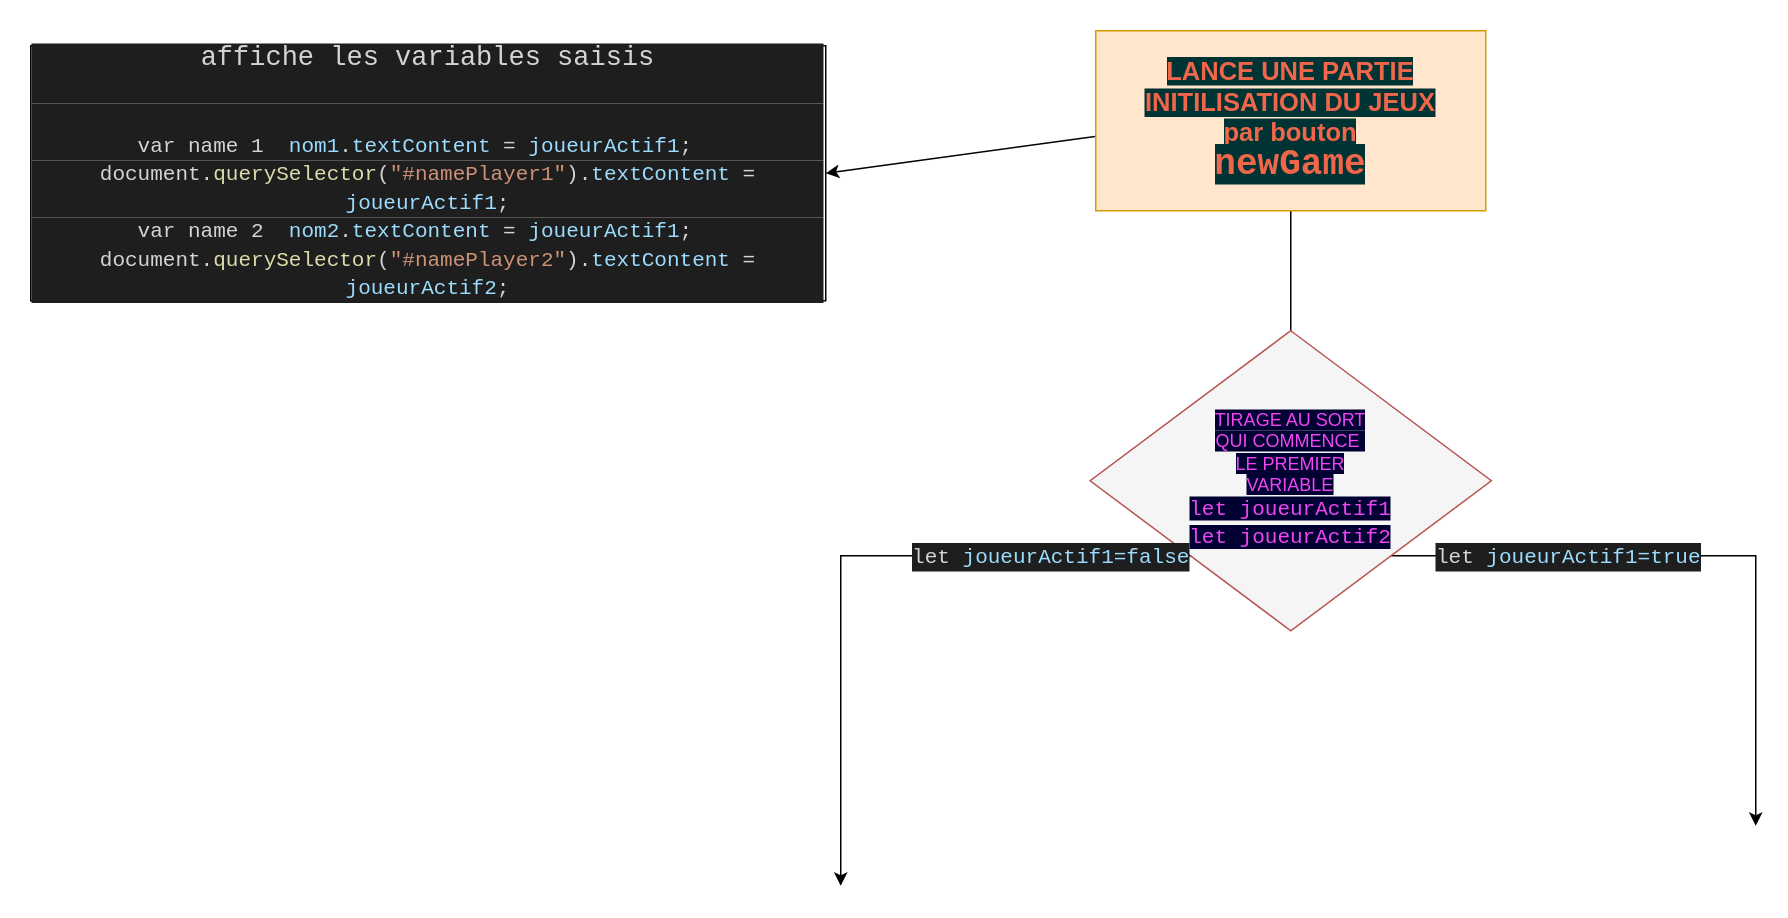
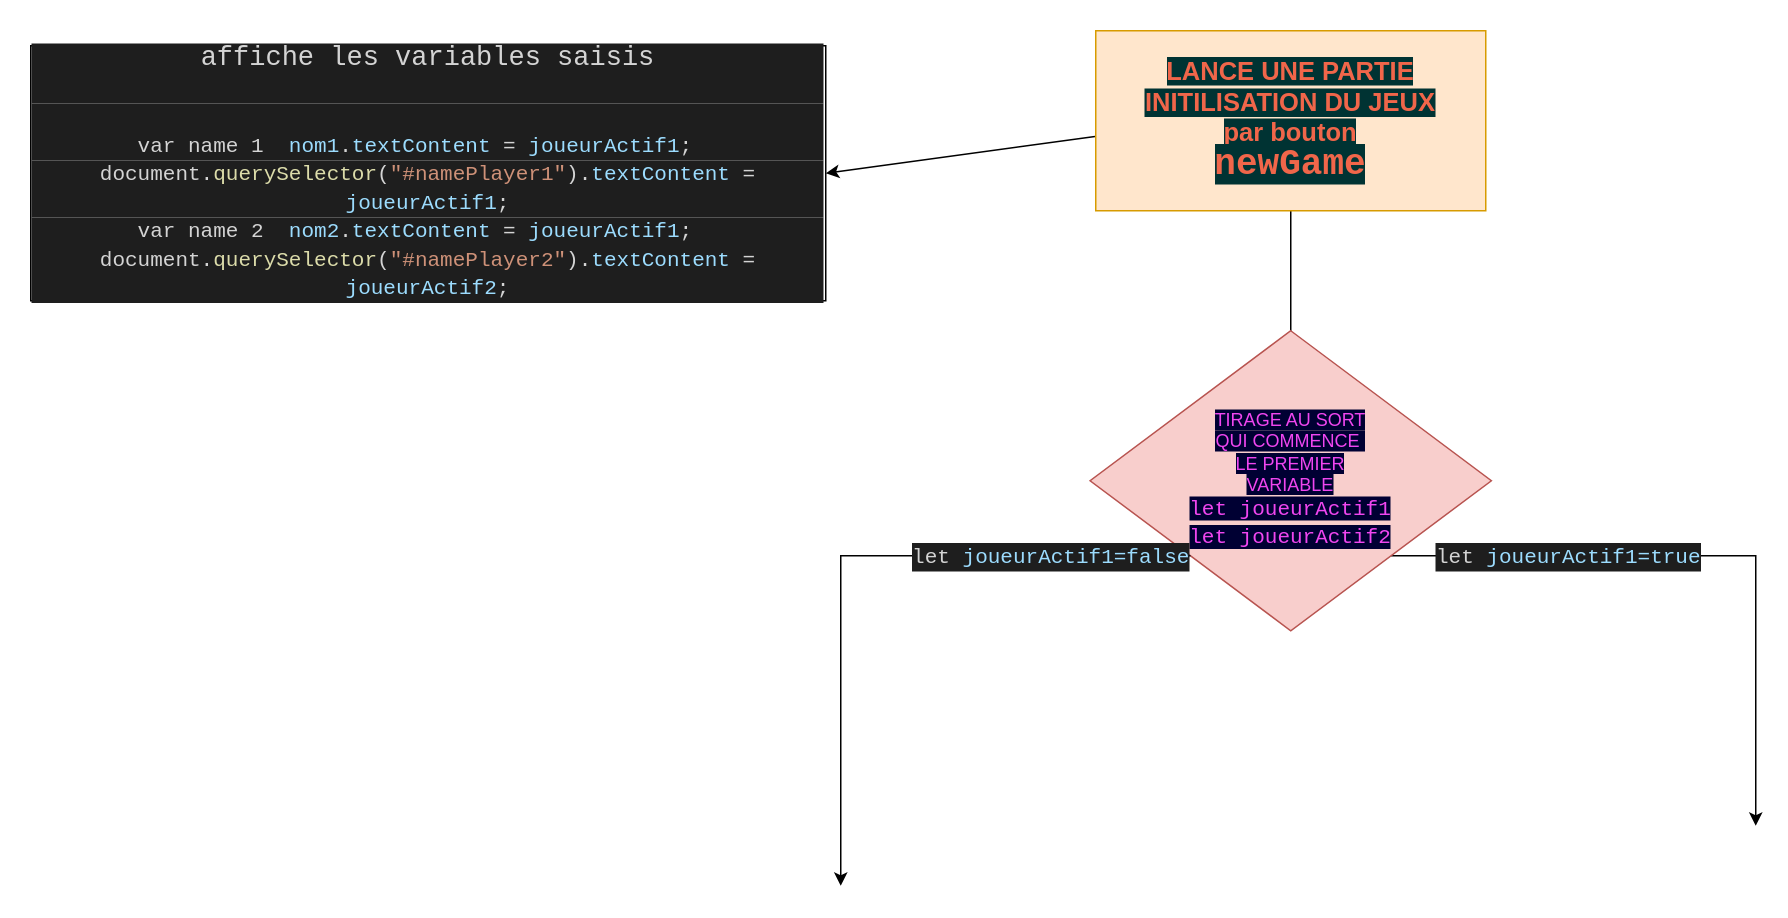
node "TIRAGE AU SORT QUI COMMENCE LE PREMIER VARIABLE let joueurActif1 let joueurActif2": fillcolor #f5f5f5 -> #f8cecc
